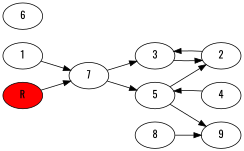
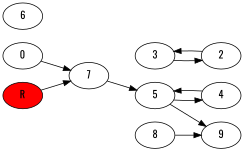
node "1": label "1" -> "0"
edge "7" -> "3": removed
edge "5" -> "2": now "5" -> "4"
